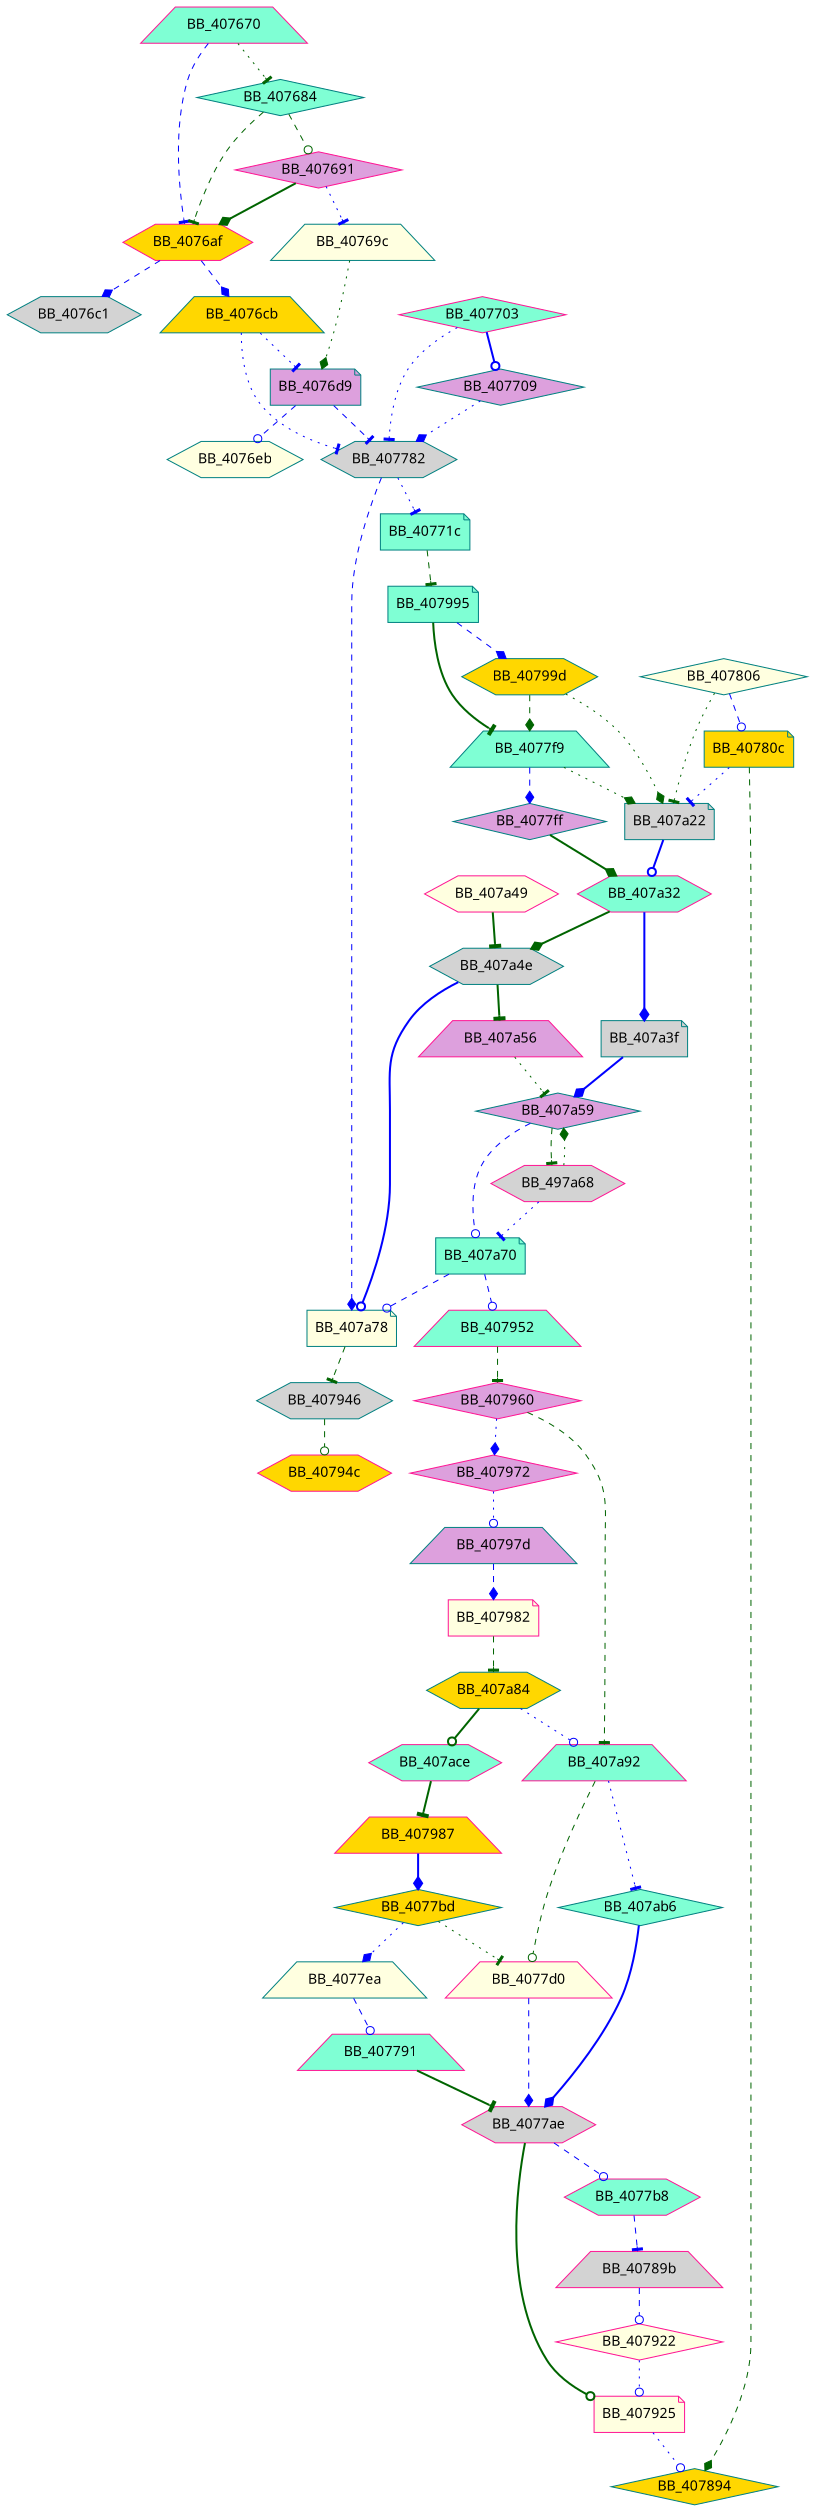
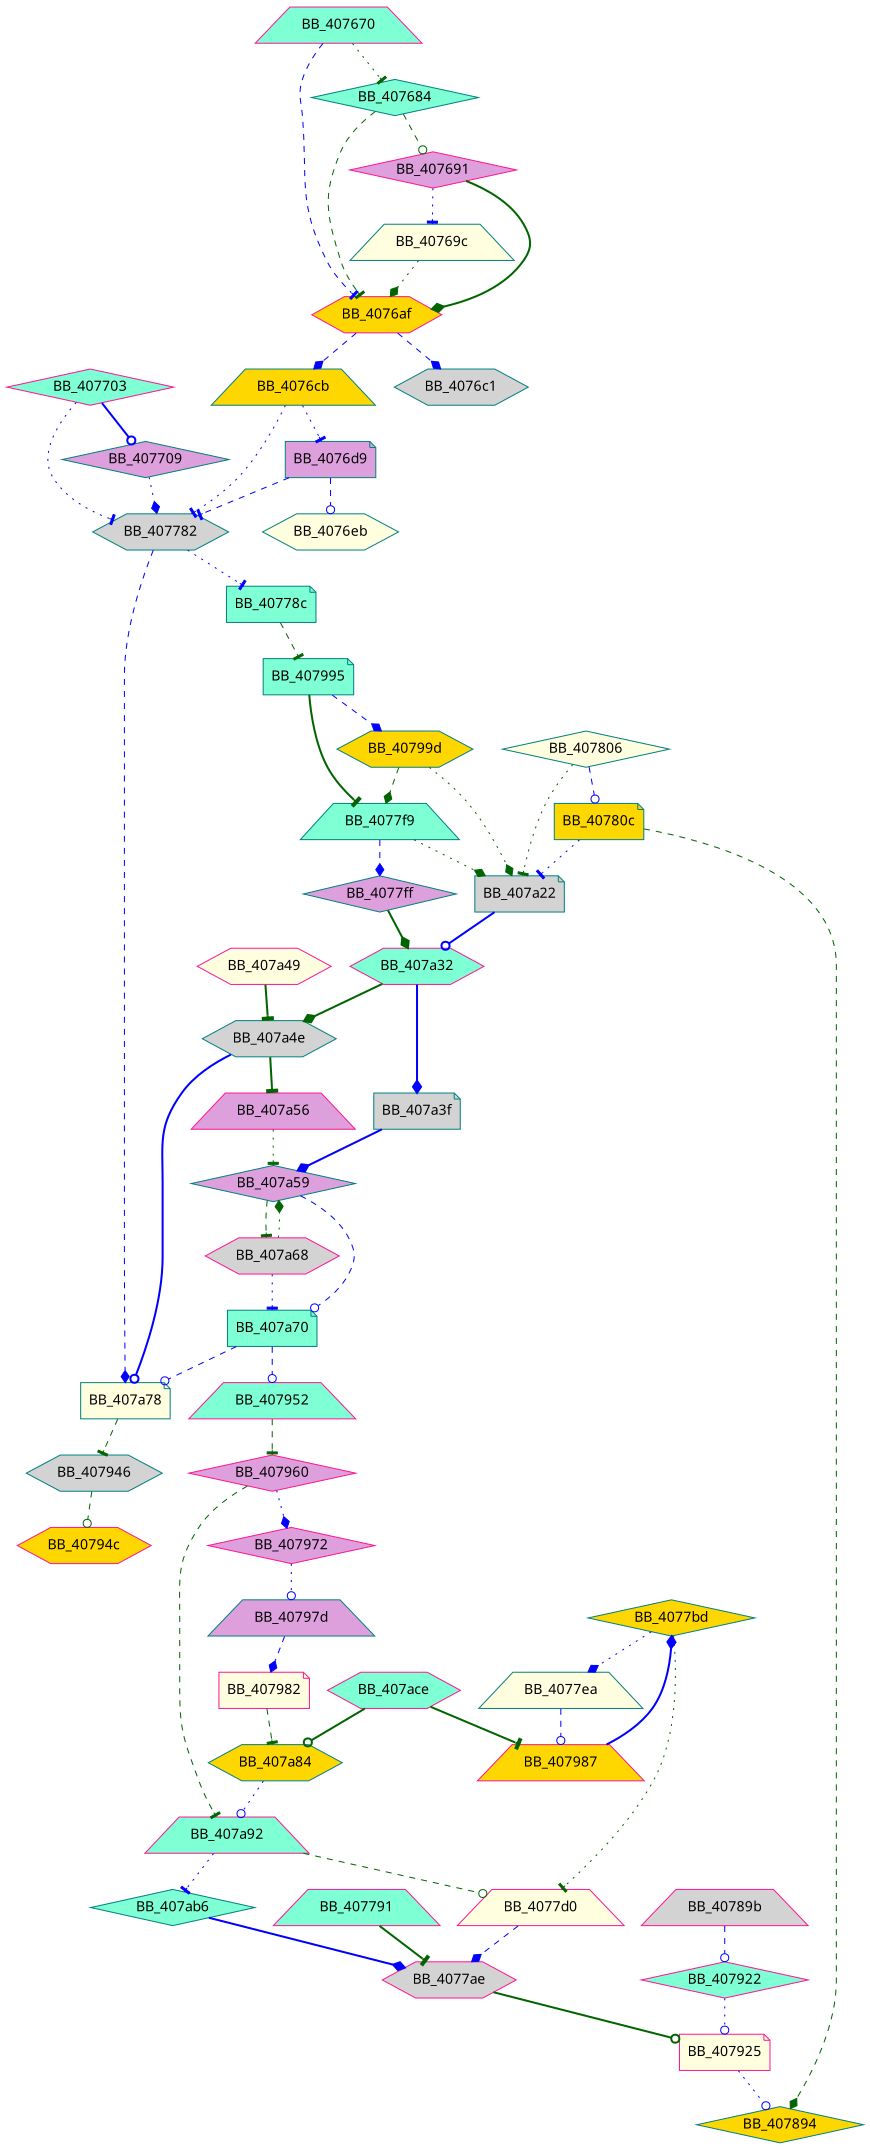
edge "BB_40769c" -> "BB_4076d9": now "BB_40769c" -> "BB_4076af"
node "BB_40771c": label "BB_40771c" -> "BB_40778c"
node "BB_497a68": label "BB_497a68" -> "BB_407a68"
edge "BB_407a84" -> "BB_407ace": reversed
edge "BB_4077ea" -> "BB_407791": now "BB_4077ea" -> "BB_407987"
node "BB_4077b8": removed
node "BB_407922": fillcolor lightyellow -> aquamarine
